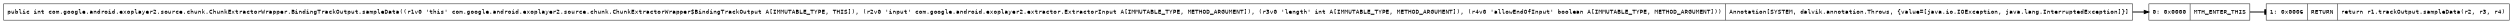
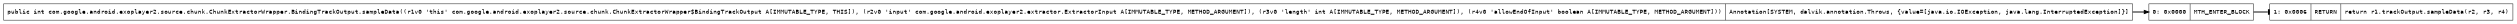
node "0: 0x0000": text "MTH_ENTER_THIS" -> "MTH_ENTER_BLOCK"
